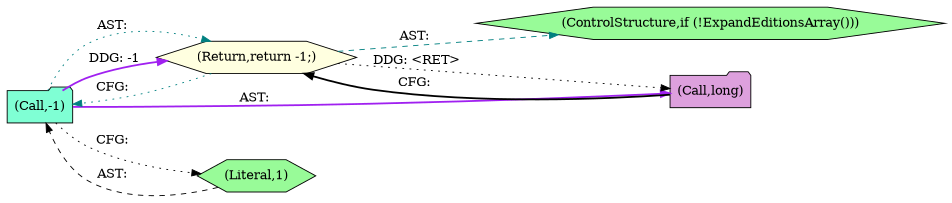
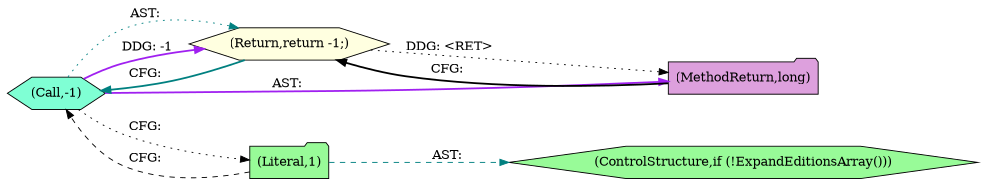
edge "(Return,return -1;)" -> "(ControlStructure,if (!ExpandEditionsArray()))": now "(Literal,1)" -> "(ControlStructure,if (!ExpandEditionsArray()))"
edge "(Return,return -1;)" -> "(Call,-1)": style dotted -> bold
node "(Call,long)": label "(Call,long)" -> "(MethodReturn,long)"
node "(Call,-1)": shape folder -> hexagon
edge "(Literal,1)" -> "(Call,-1)": label "AST: " -> "CFG: "
node "(Literal,1)": shape hexagon -> folder
